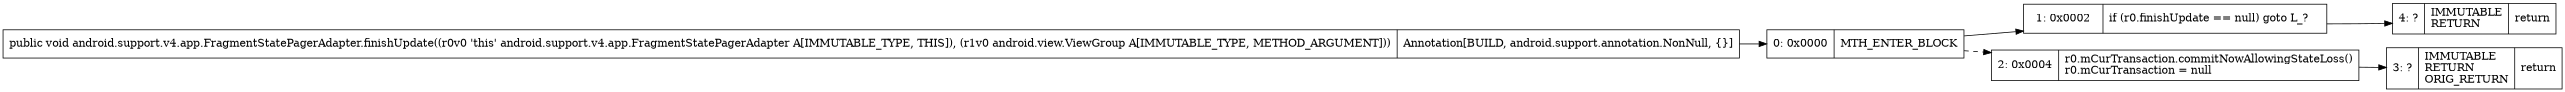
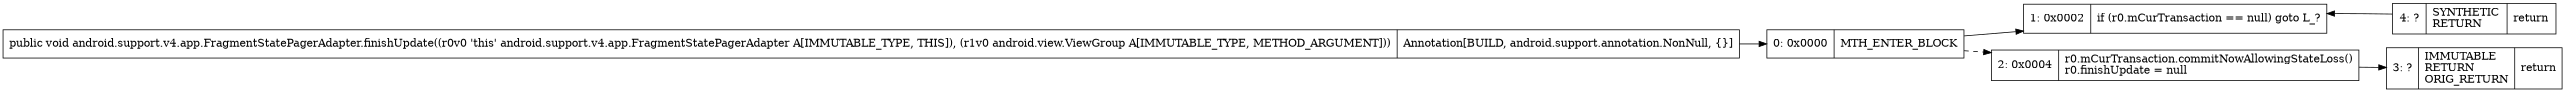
node "4: ?": text "IMMUTABLE" -> "SYNTHETIC"
node "1: 0x0002": text "if (r0.finishUpdate == null) goto L_?" -> "if (r0.mCurTransaction == null) goto L_?"
edge "1: 0x0002" -> "4: ?": reversed
node "2: 0x0004": text "r0.mCurTransaction = null" -> "r0.finishUpdate = null"
